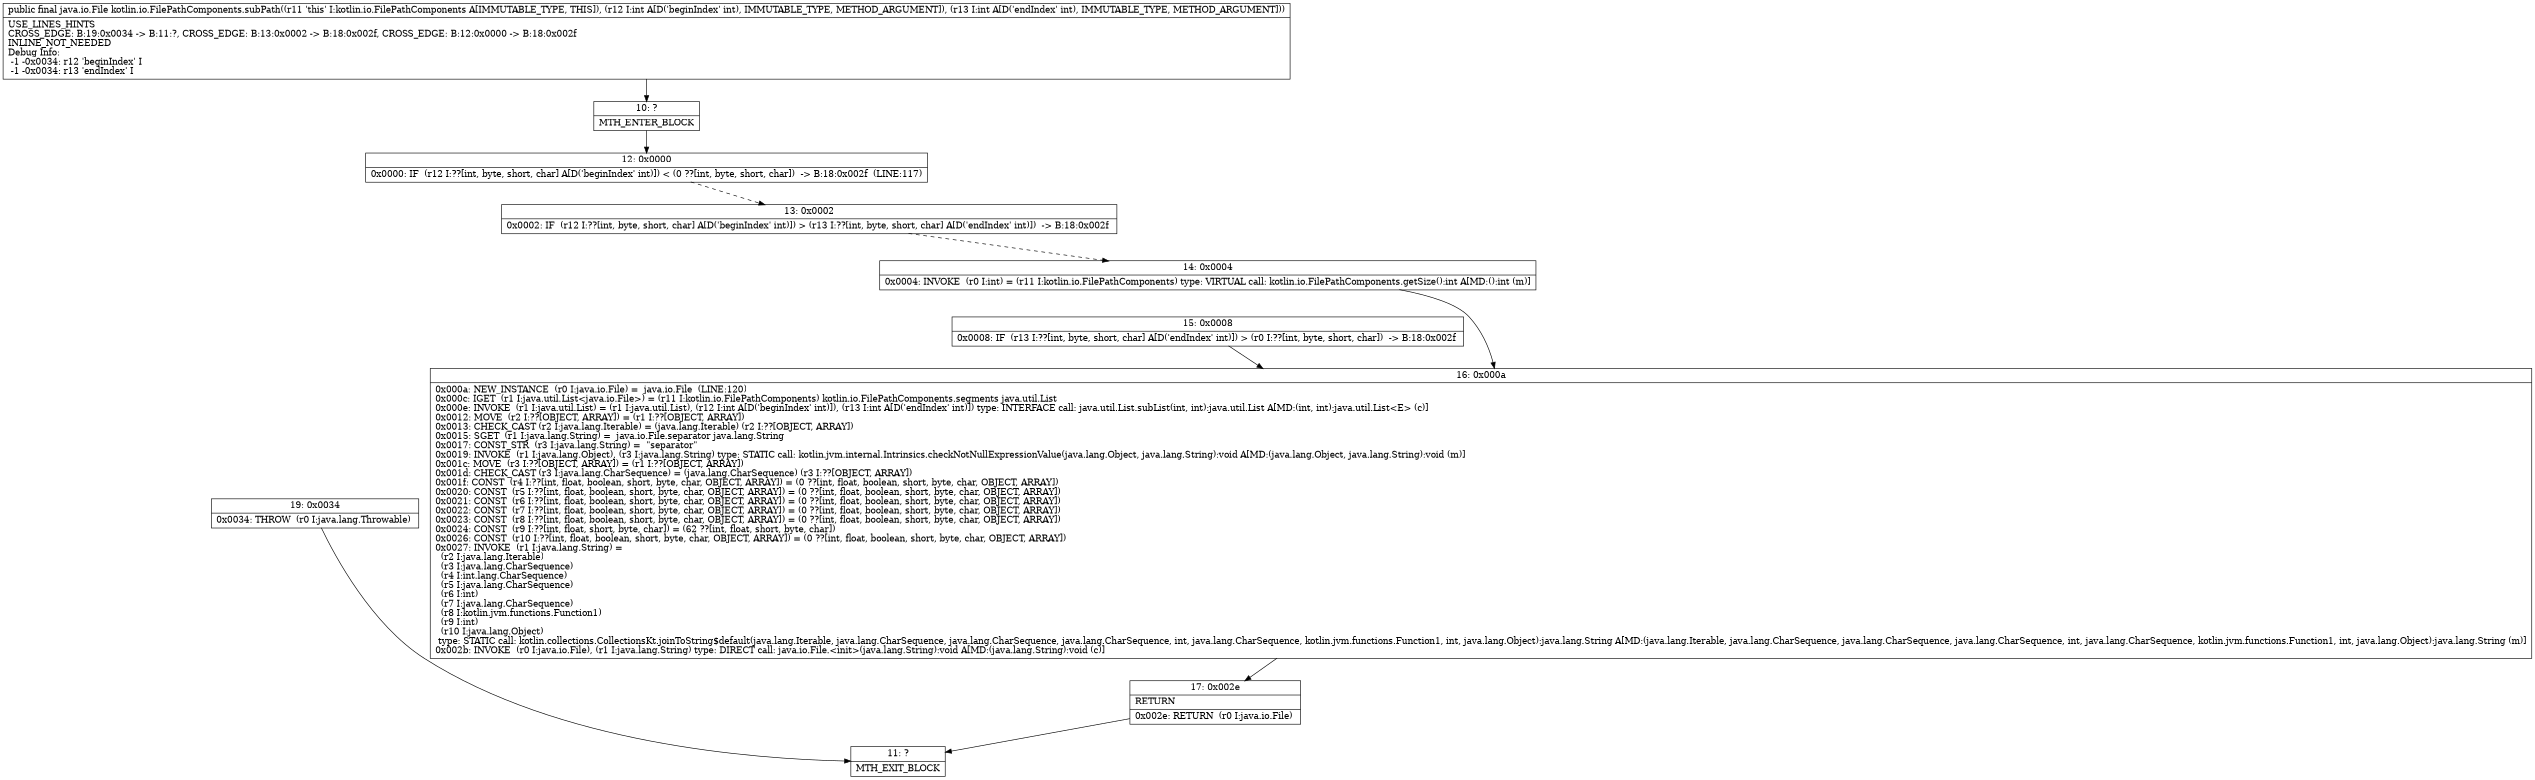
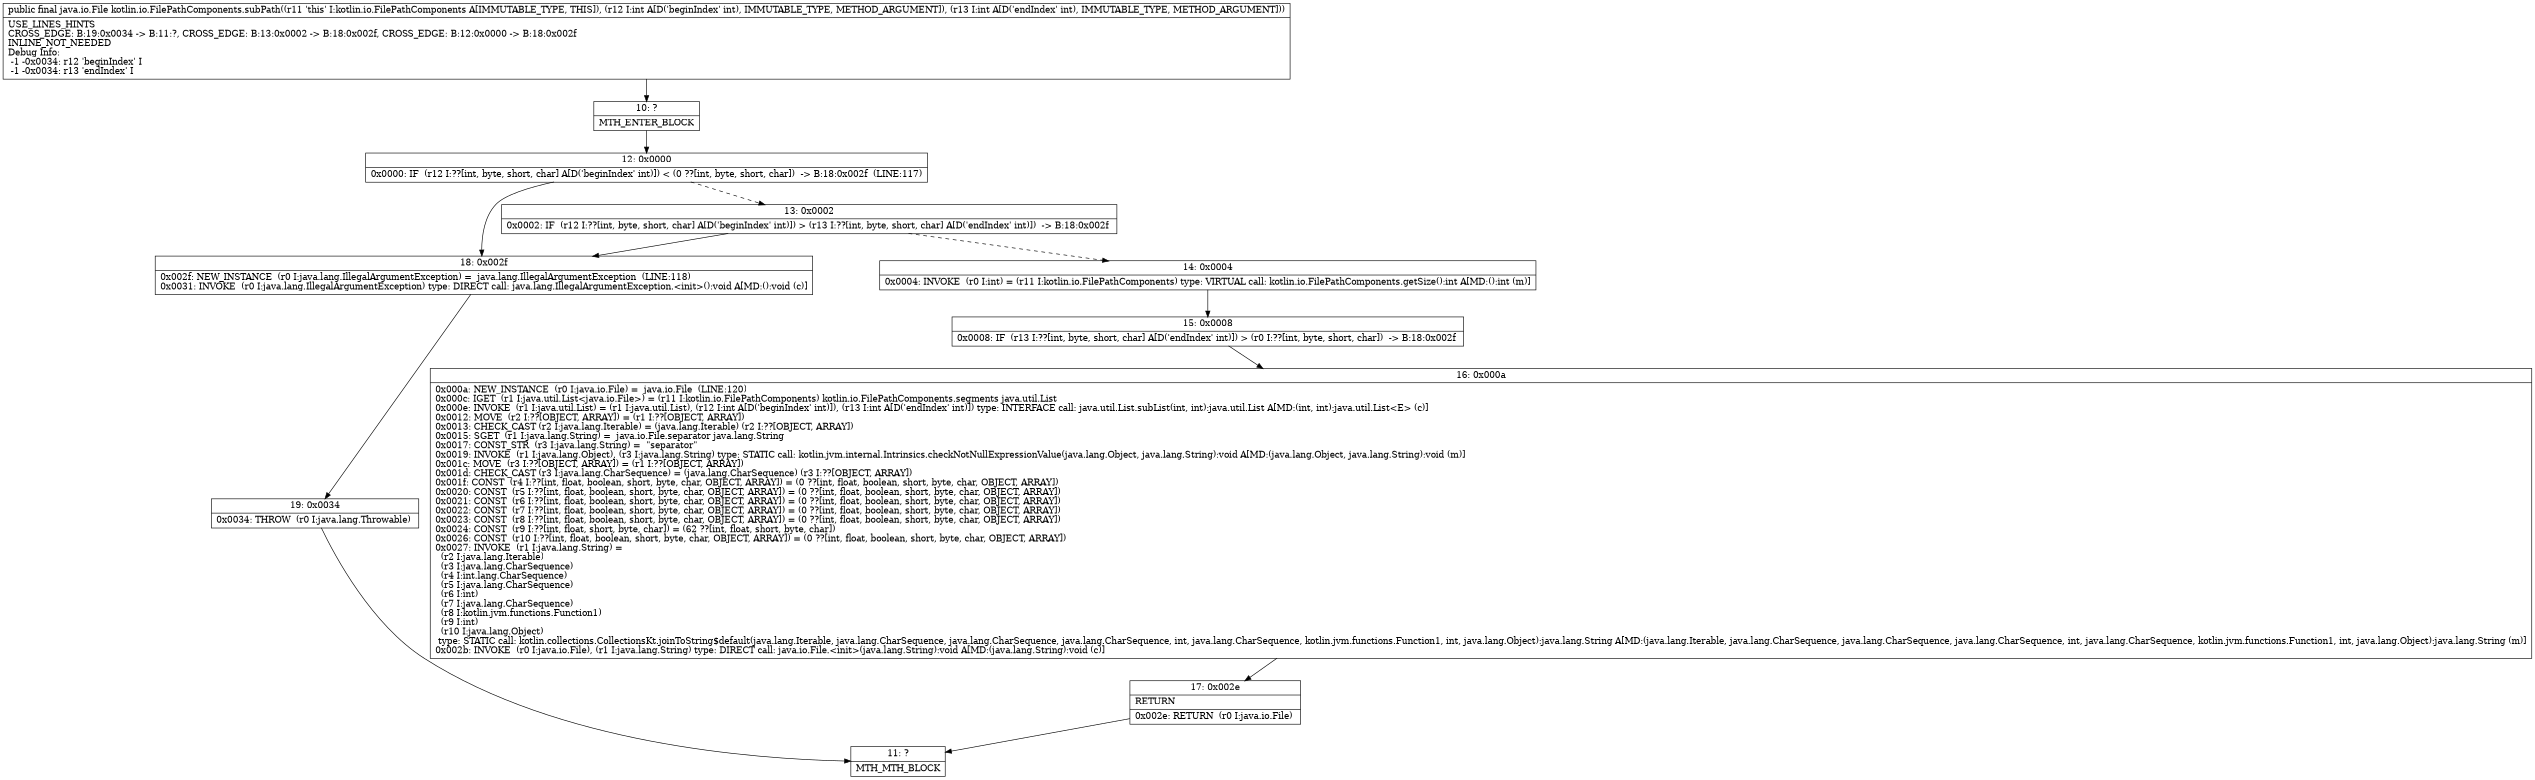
node "18: 0x002f": added
edge "14: 0x0004" -> "16: 0x000a": now "14: 0x0004" -> "15: 0x0008"
node "11: ?": text "MTH_EXIT_BLOCK" -> "MTH_MTH_BLOCK"
